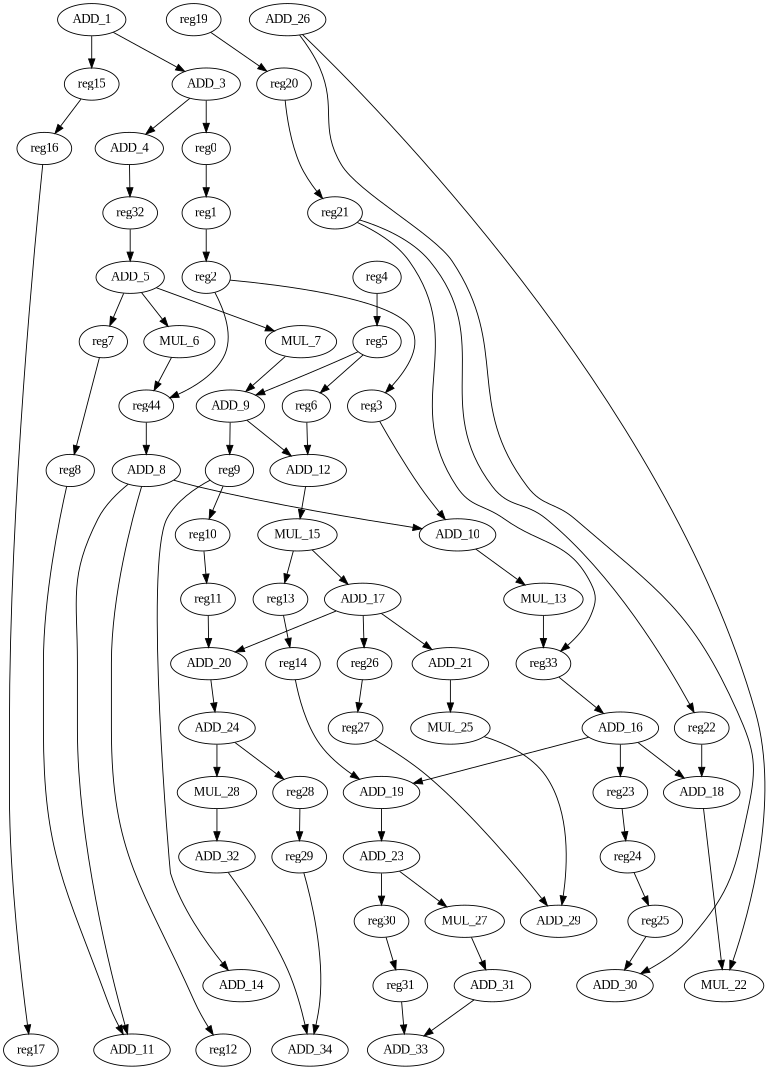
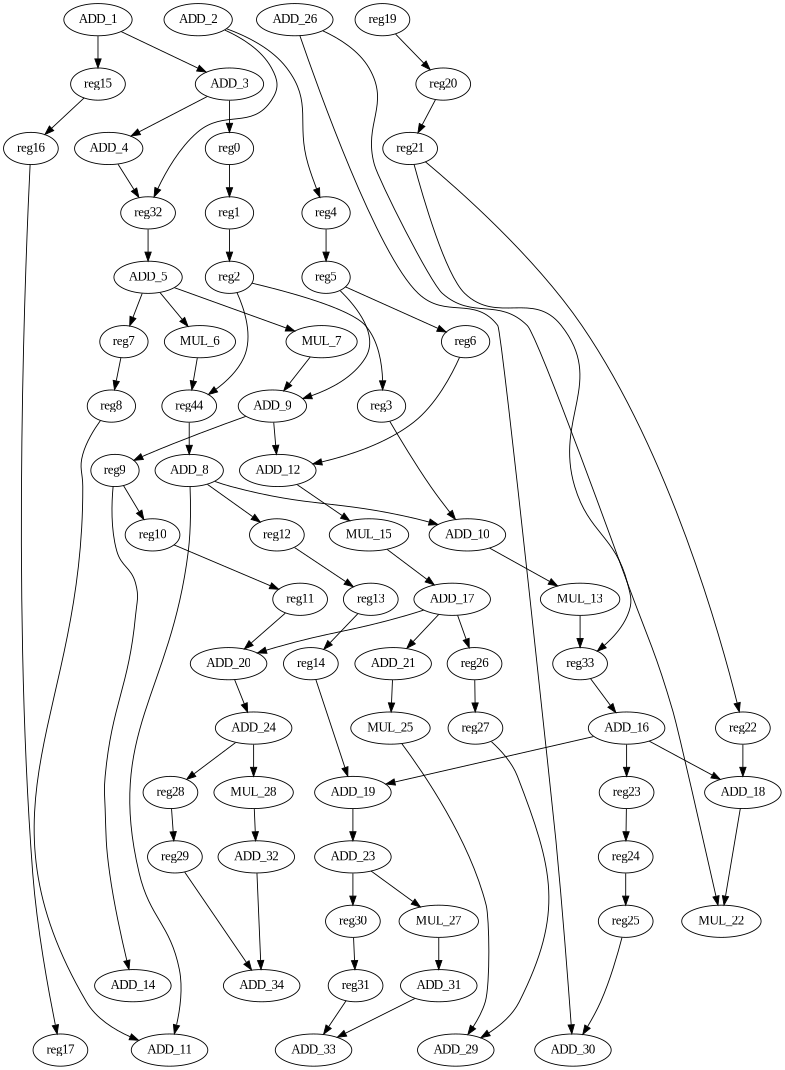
node "ADD_2": added
edge "MUL_15" -> "reg13": now "reg12" -> "reg13"
